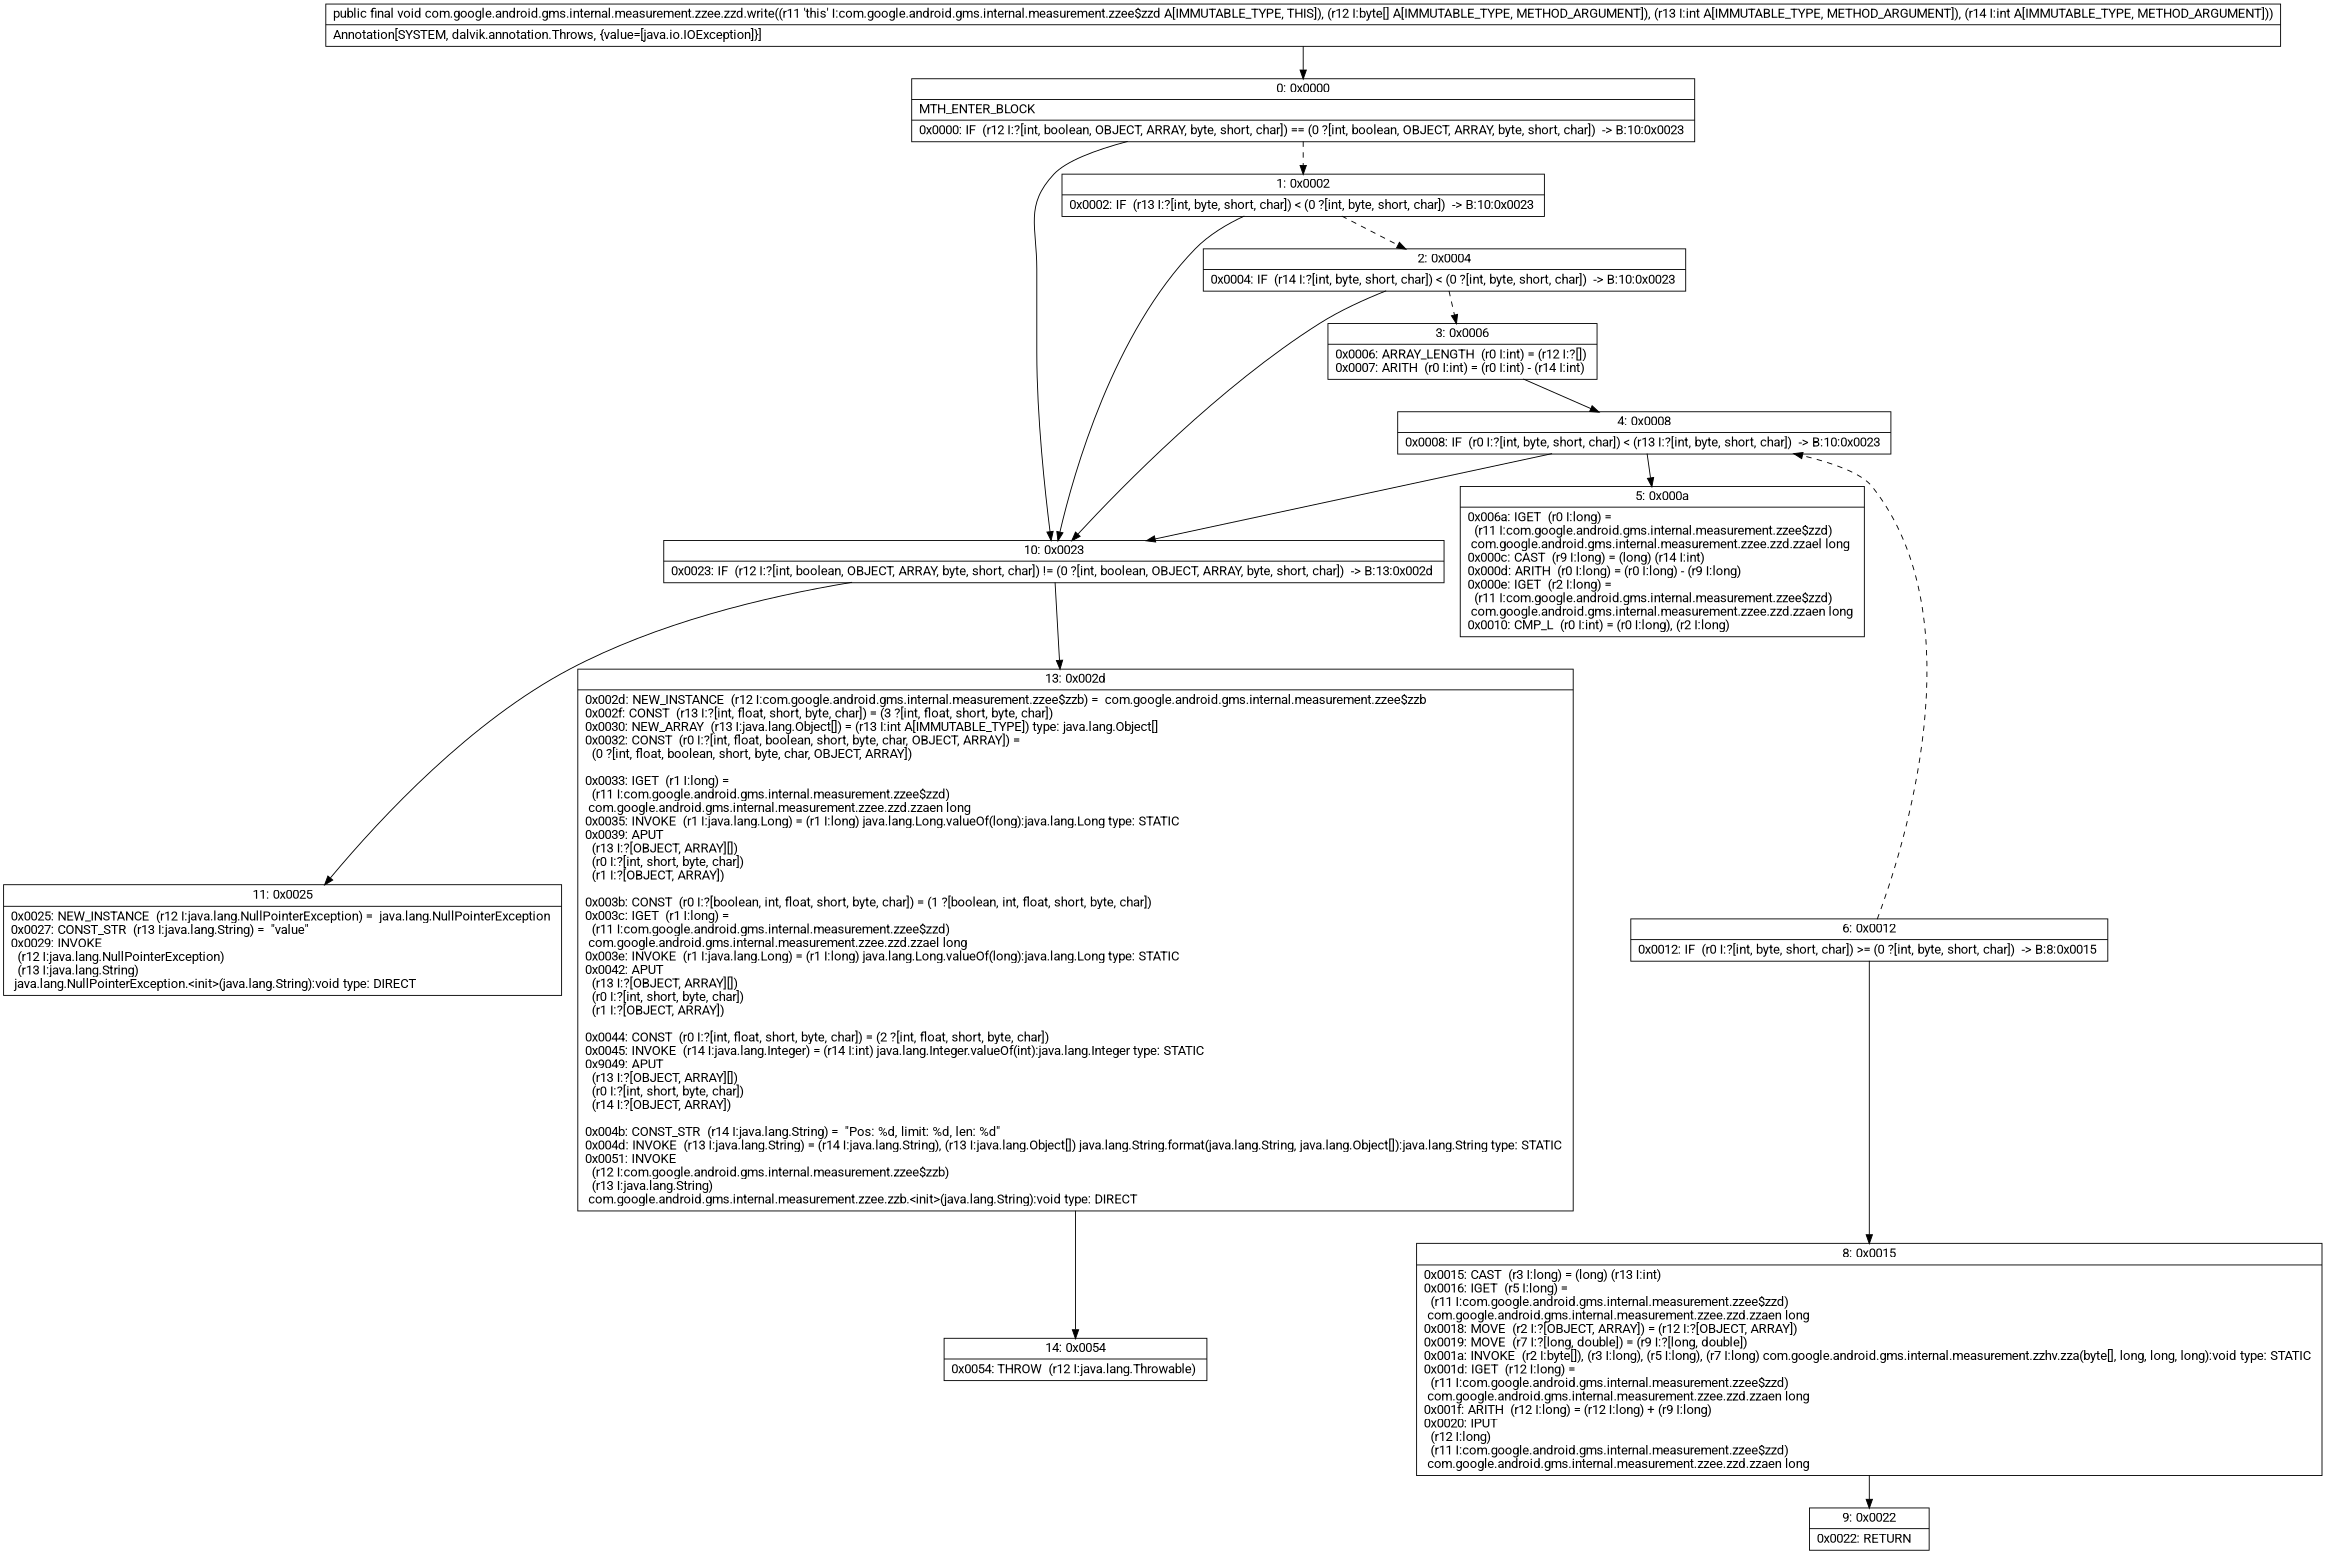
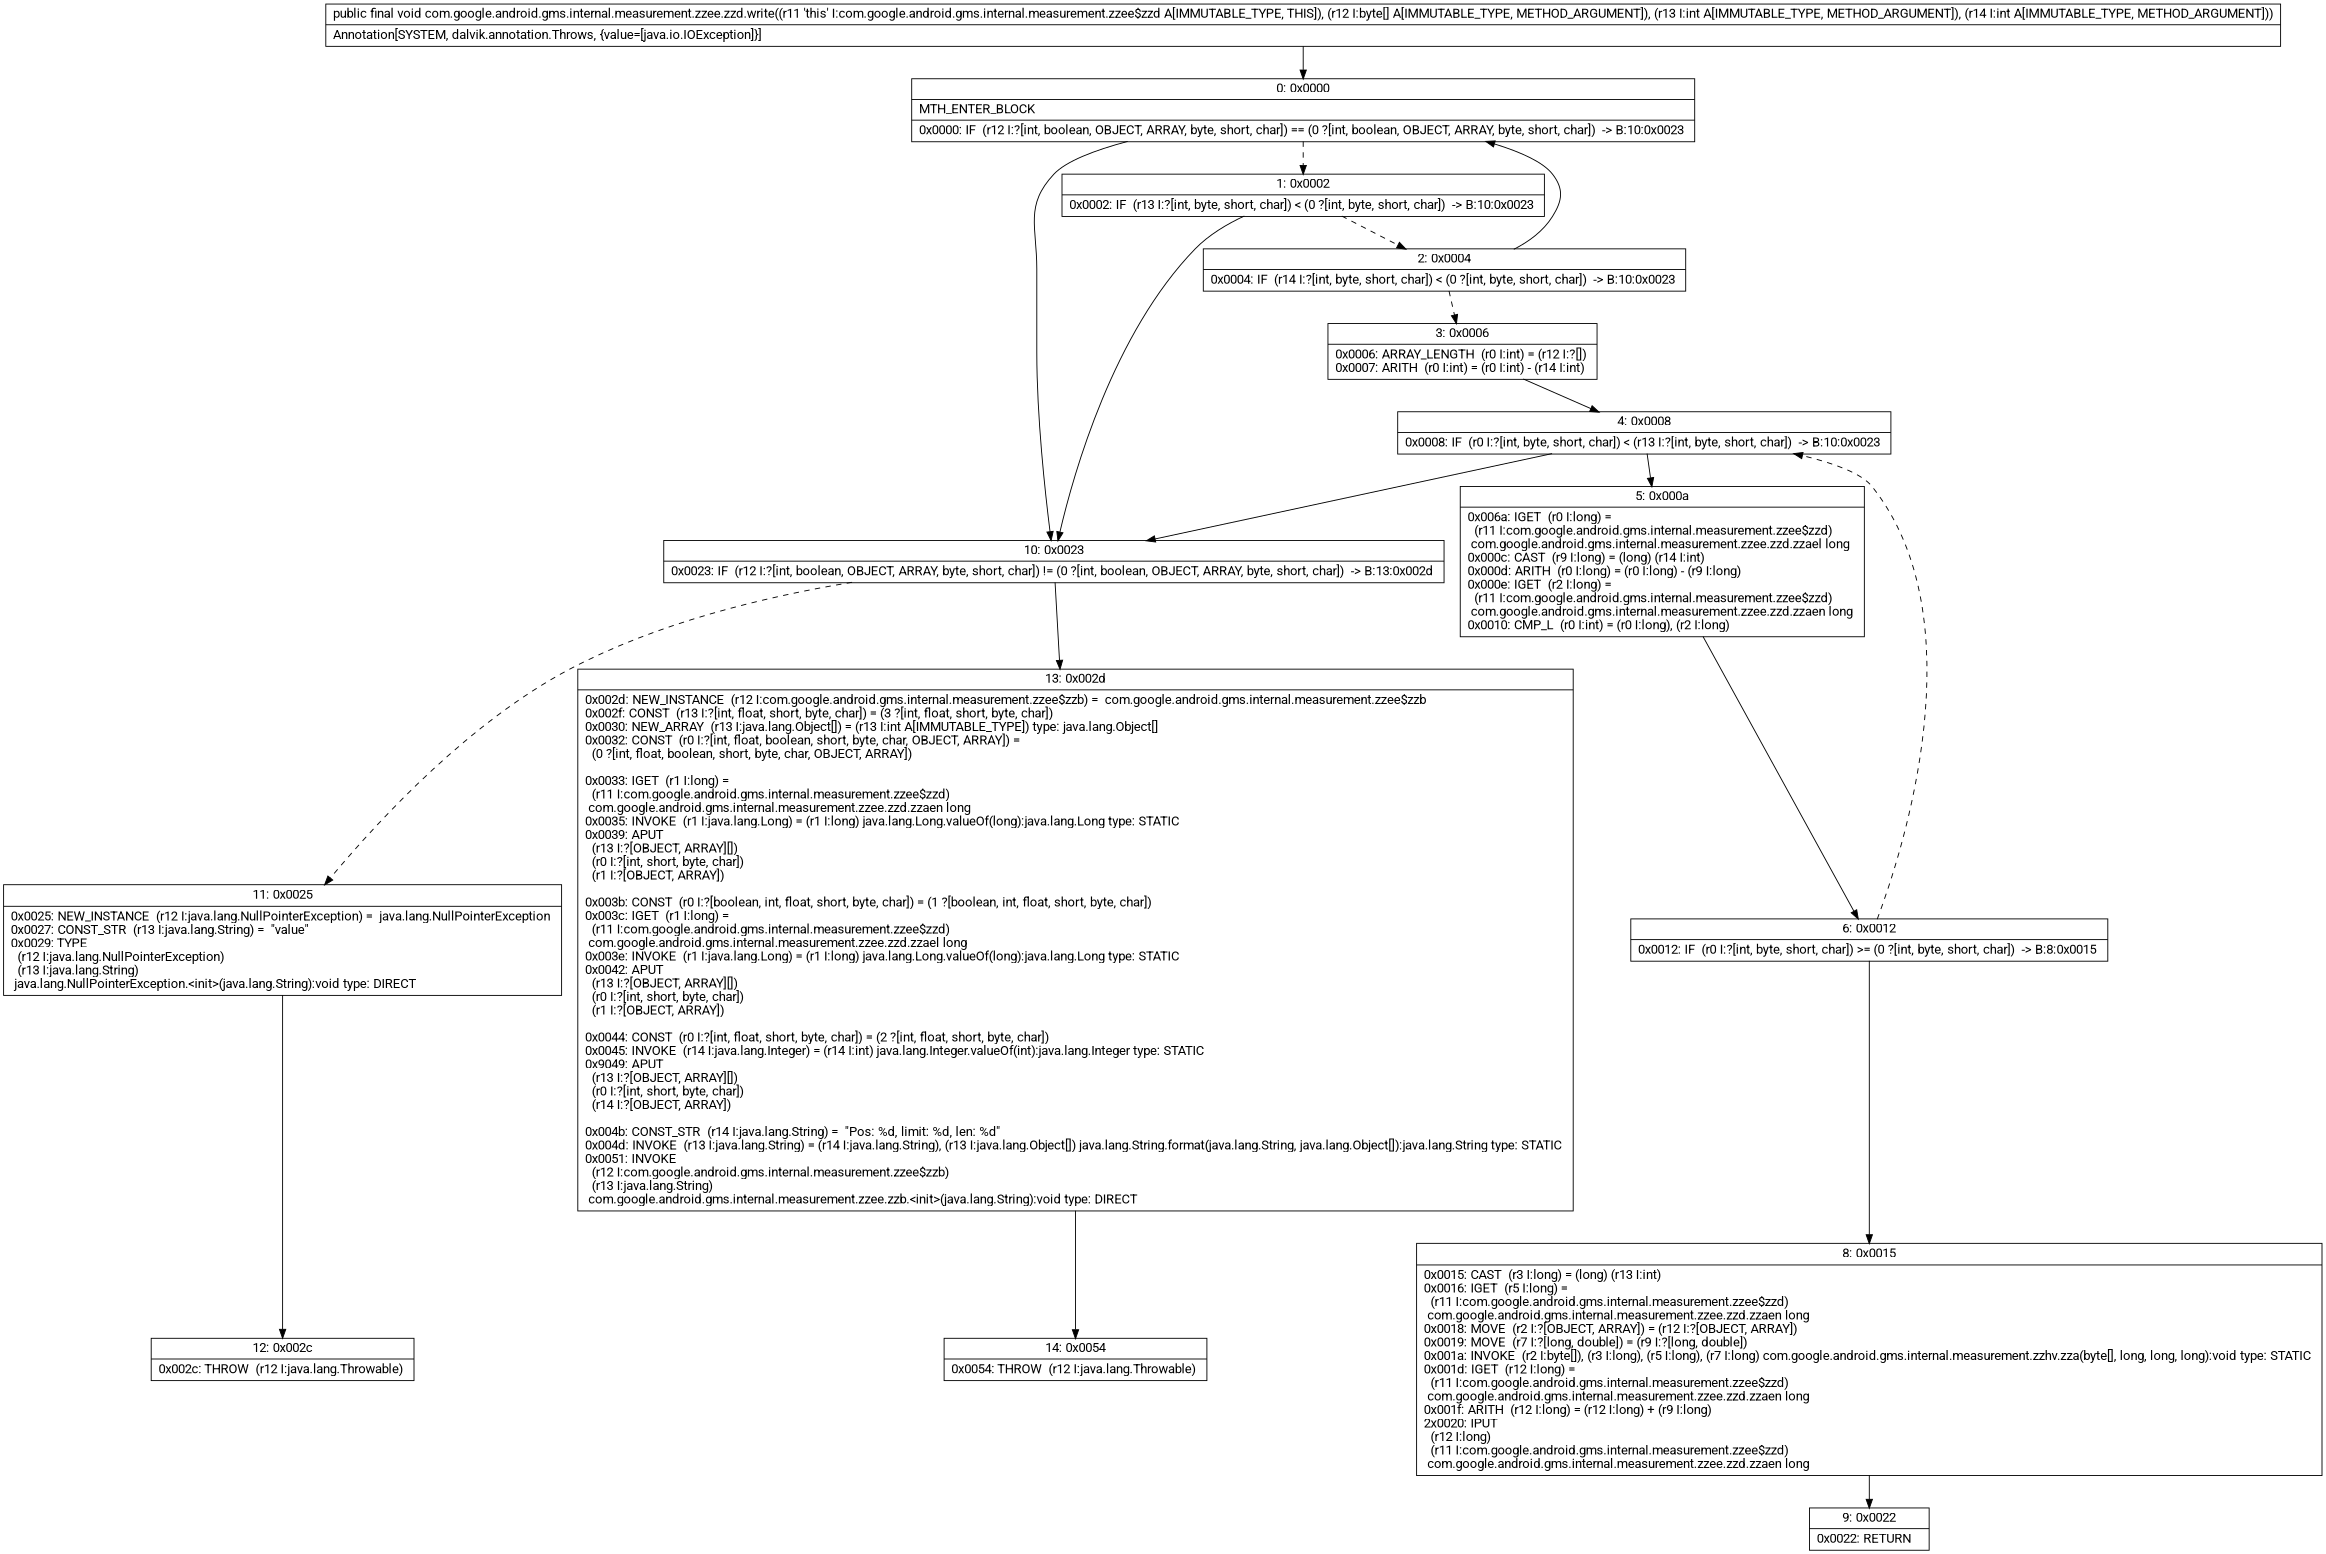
edge "2: 0x0004" -> "10: 0x0023": now "2: 0x0004" -> "0: 0x0000"
edge "10: 0x0023" -> "11: 0x0025": style solid -> dashed
edge "5: 0x000a" -> "6: 0x0012": added
node "11: 0x0025": text "0x0029: INVOKE" -> "0x0029: TYPE"
node "12: 0x002c": added
node "8: 0x0015": text "0x0020: IPUT" -> "2x0020: IPUT"
